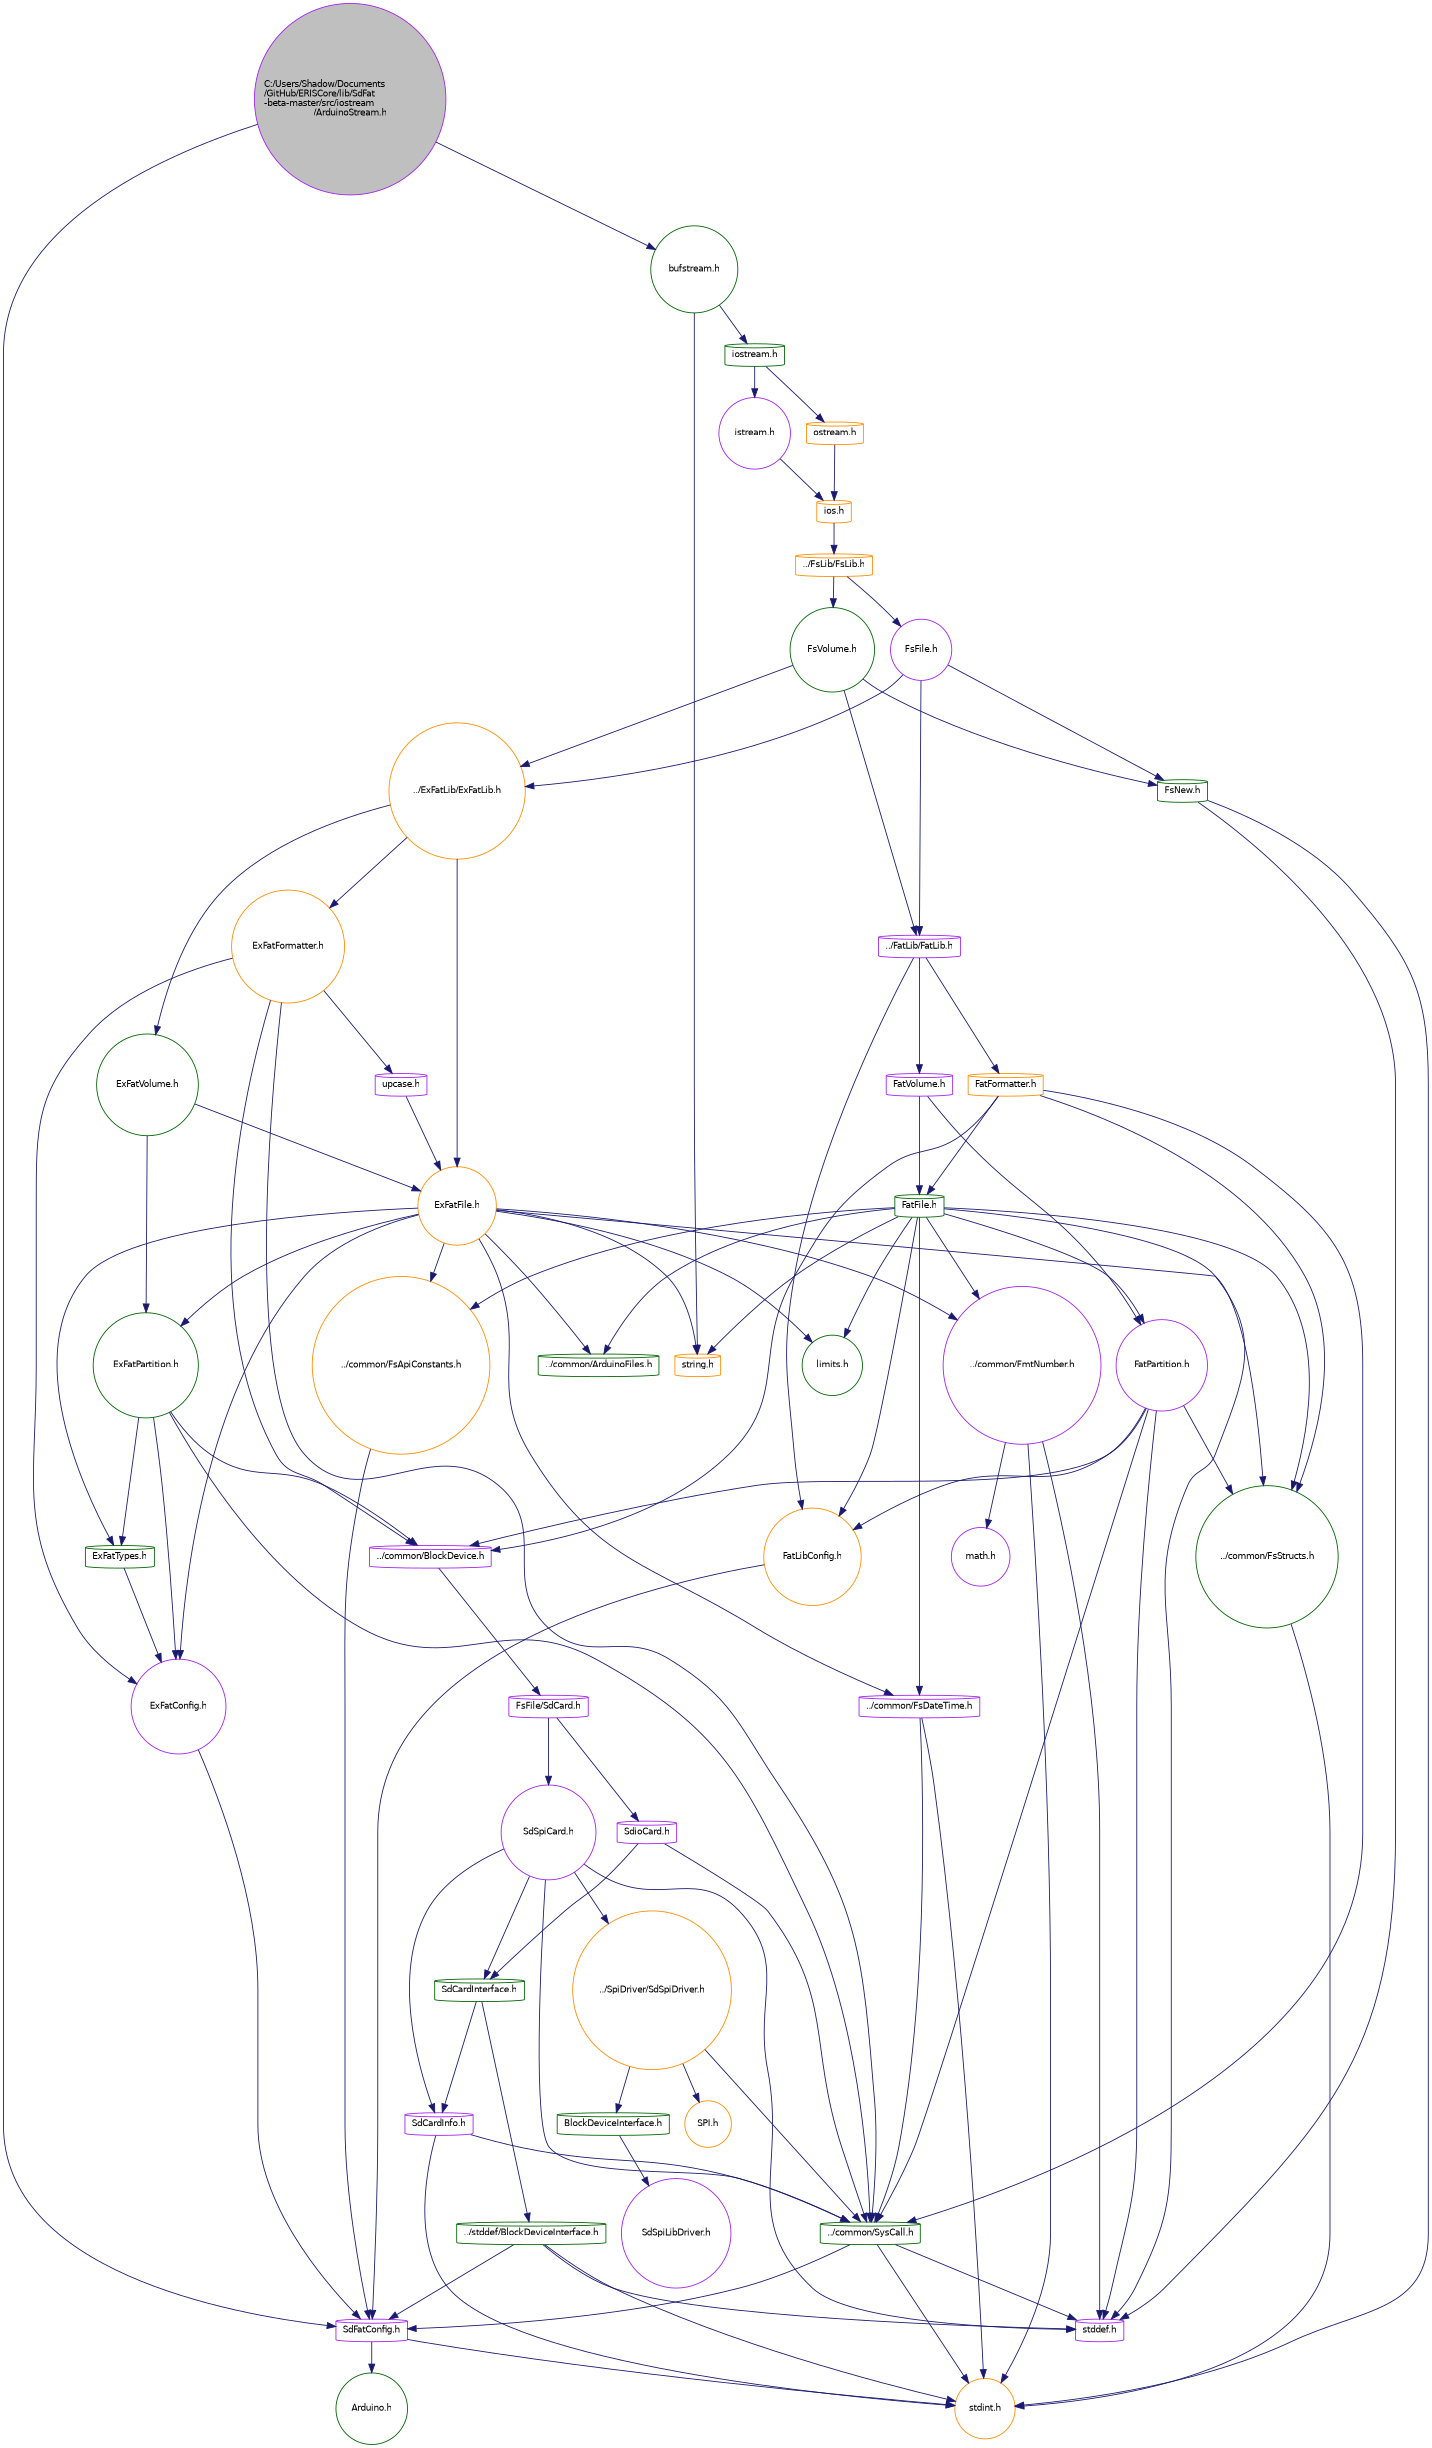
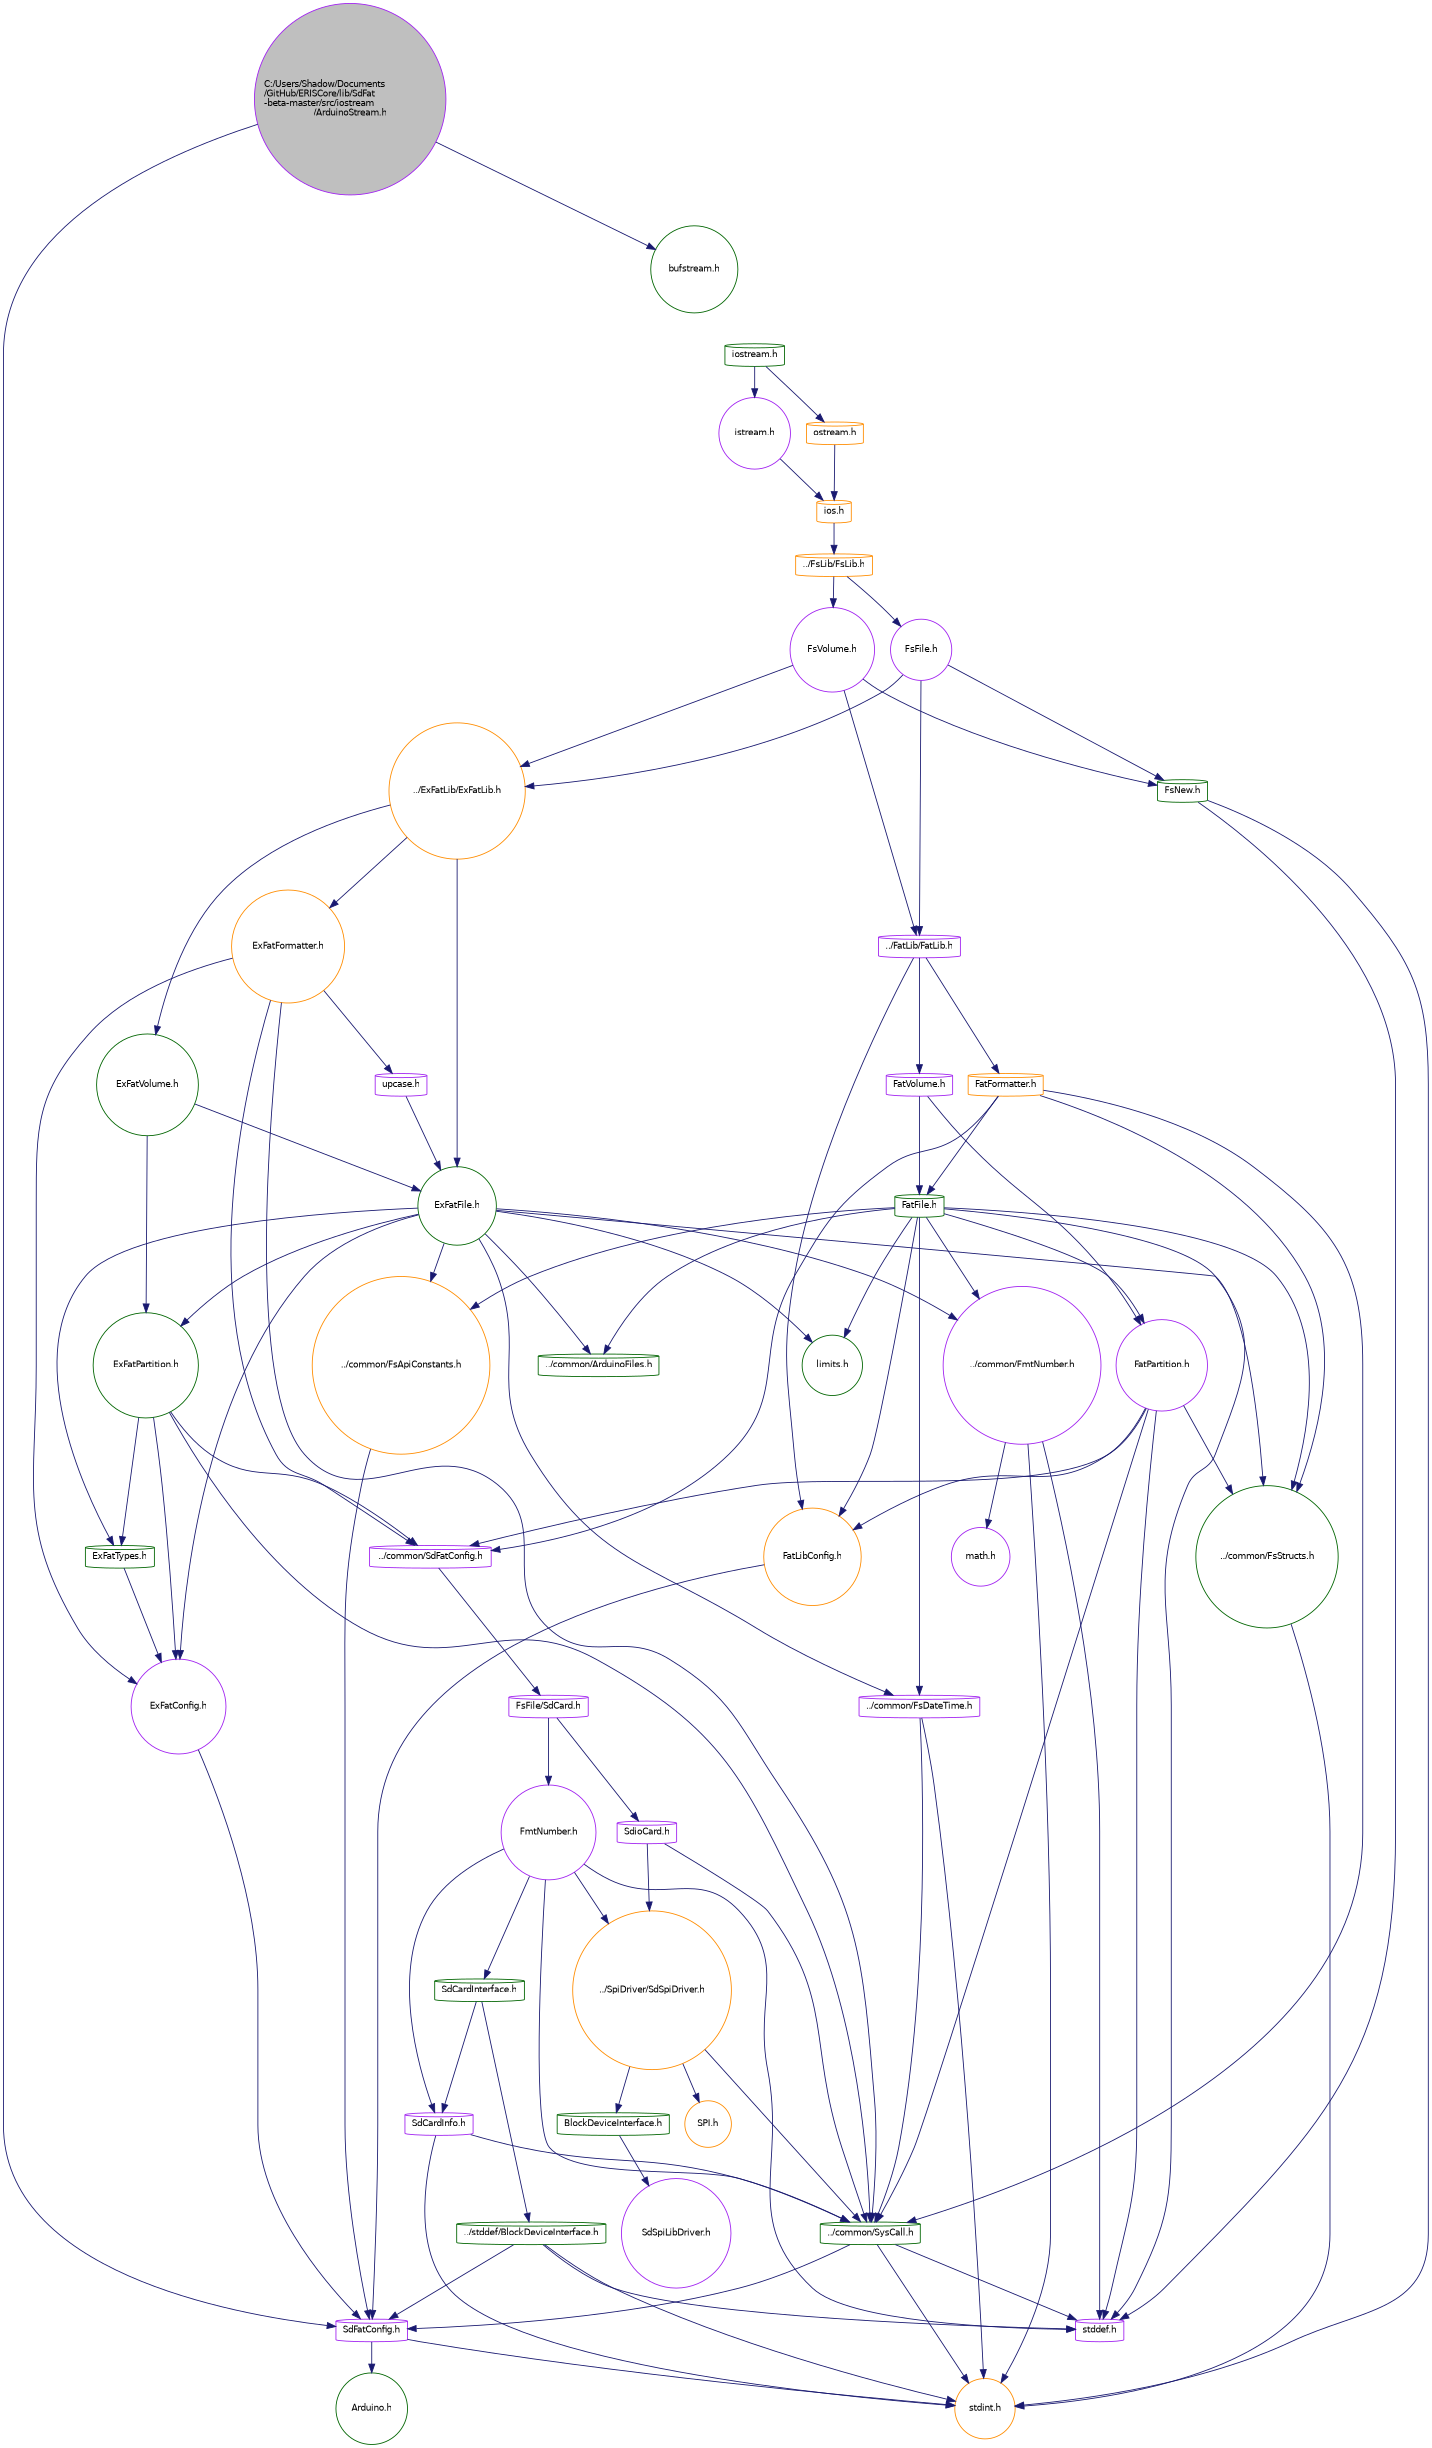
edge "bufstream.h" -> "iostream.h": removed
node "FsVolume.h": color darkgreen -> purple
node "ExFatFile.h": color darkorange -> darkgreen
node "string.h": removed
node "../common/BlockDevice.h": label "../common/BlockDevice.h" -> "../common/SdFatConfig.h"
node "SdSpiCard.h": label "SdSpiCard.h" -> "FmtNumber.h"
edge "SdioCard.h" -> "SdCardInterface.h": now "SdioCard.h" -> "../SpiDriver/SdSpiDriver.h"
